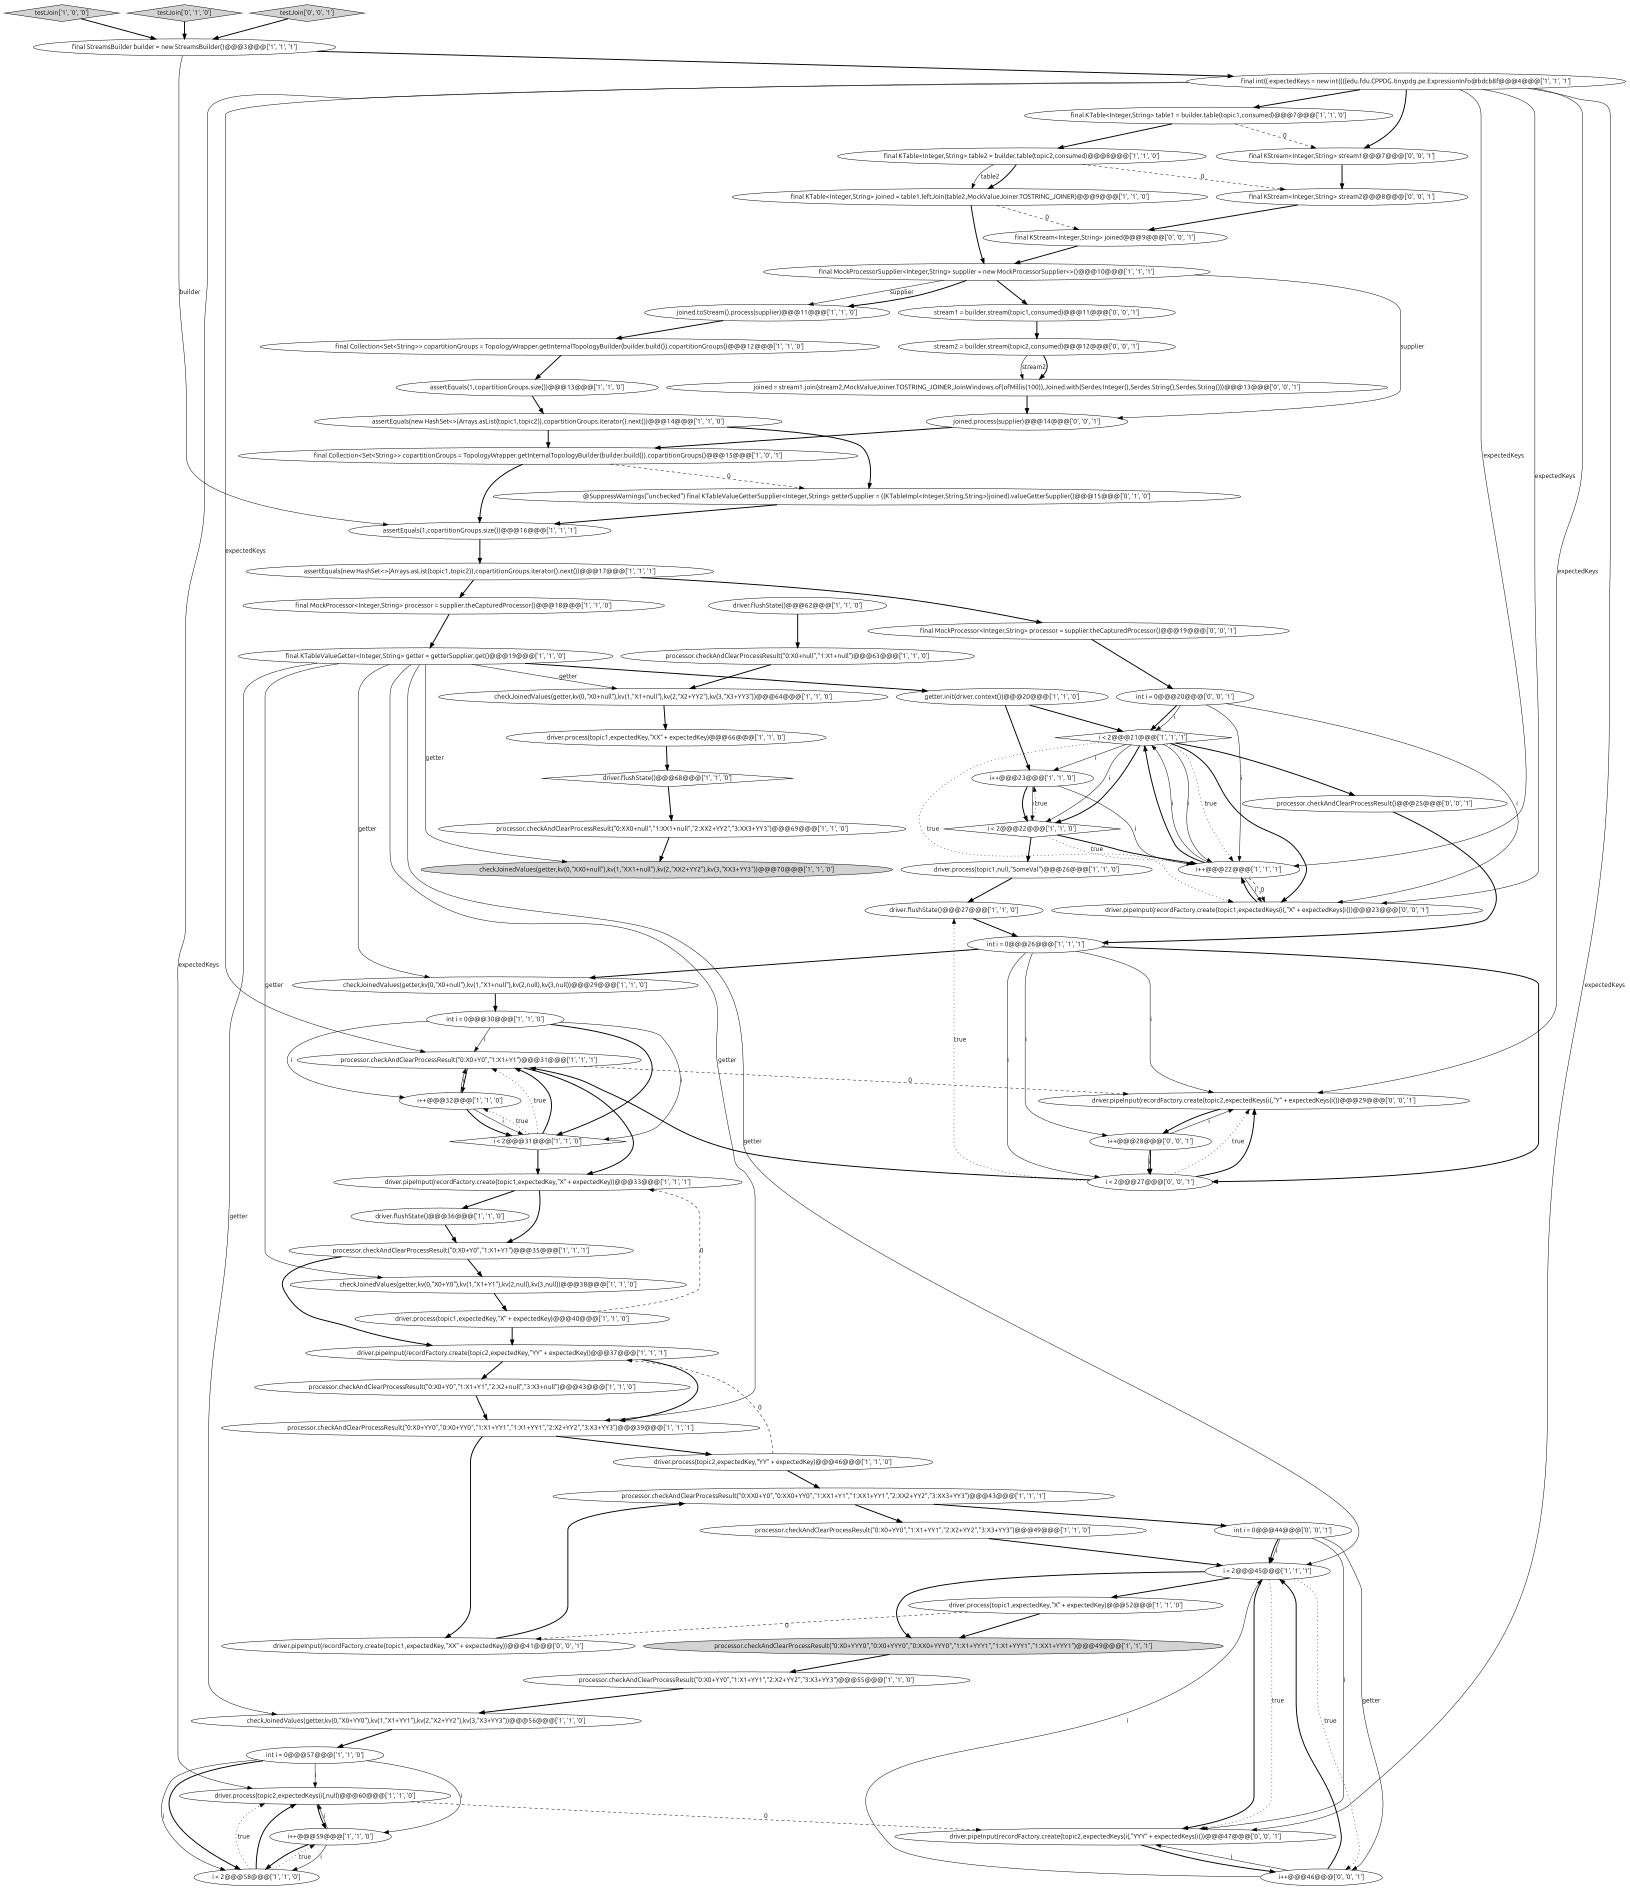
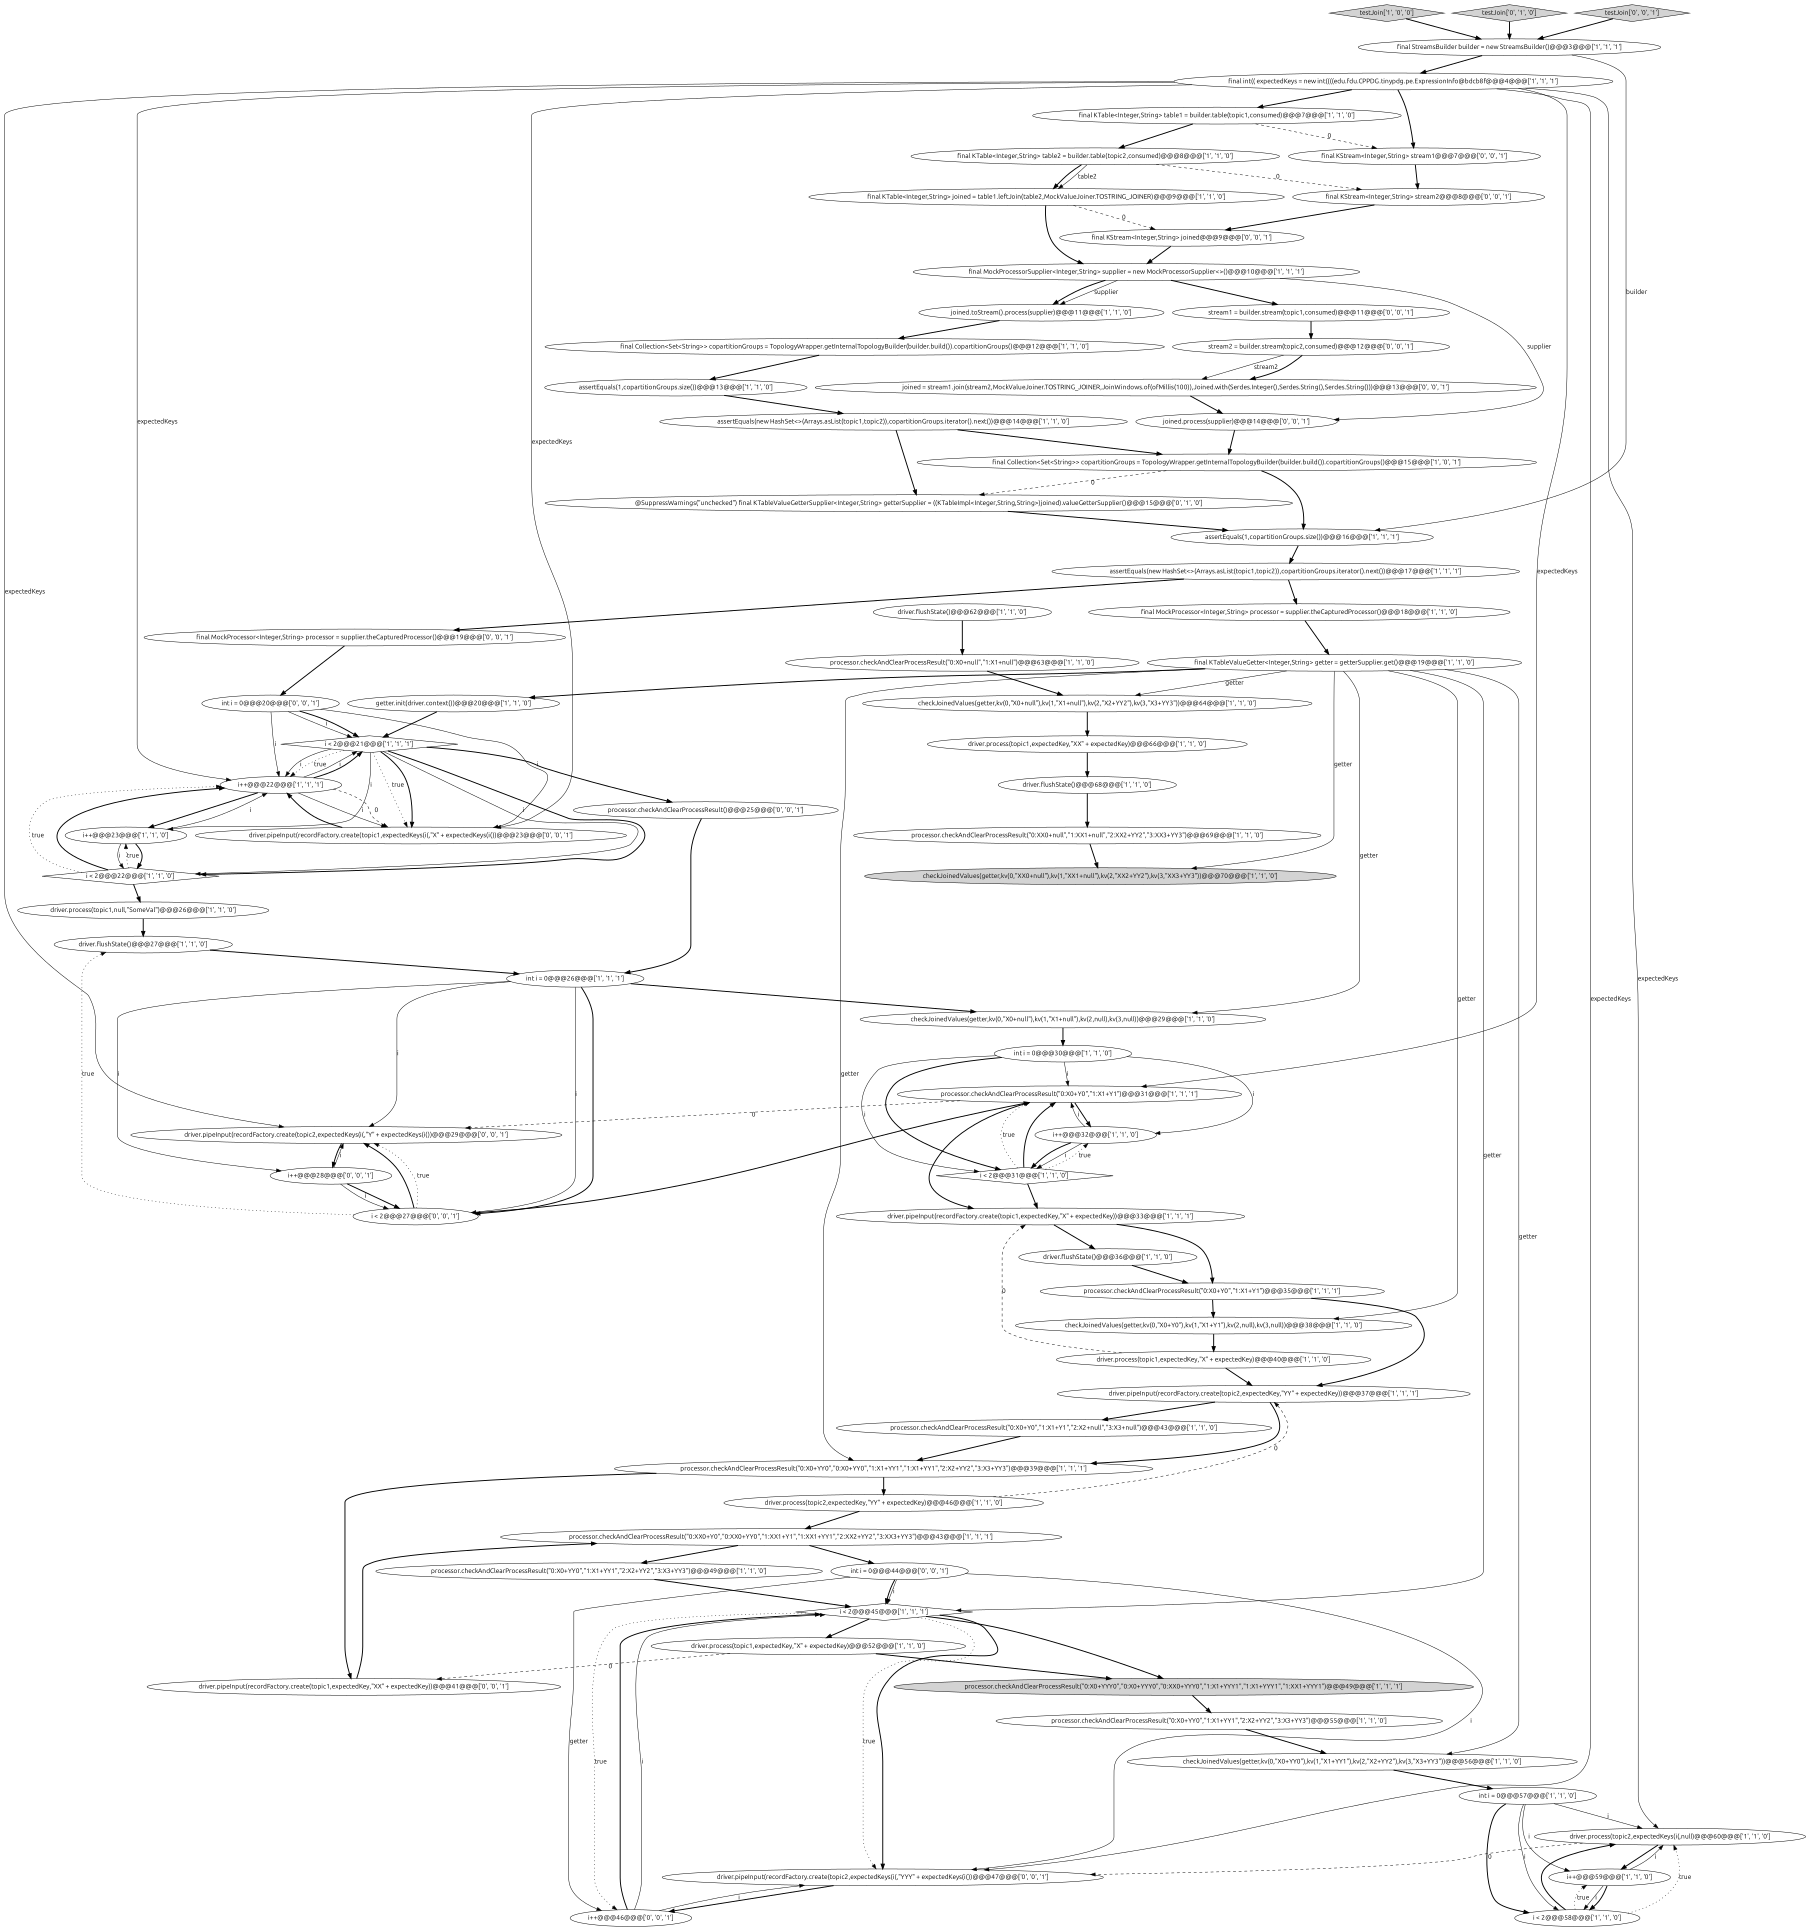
edge "getter.init(driver.context())@@@20@@@['1', '1', '0']" -> "i++@@@23@@@['1', '1', '0']": now "i++@@@22@@@['1', '1', '1']" -> "i++@@@23@@@['1', '1', '0']"
node "driver.flushState()@@@68@@@['1', '1', '0']": shape diamond -> ellipse
node "i < 2@@@45@@@['1', '1', '1']": shape ellipse -> diamond
